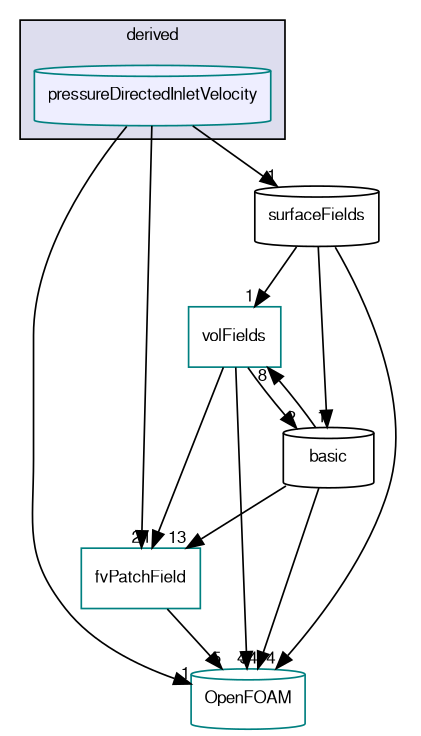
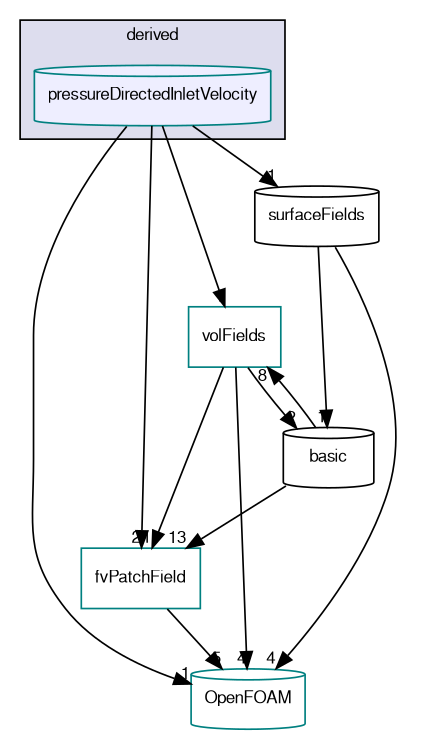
edge "surfaceFields" -> "volFields": now "pressureDirectedInletVelocity" -> "volFields"
edge "basic" -> "OpenFOAM": removed
